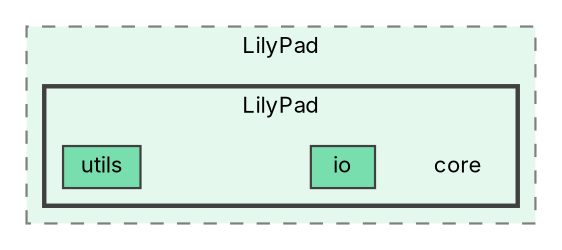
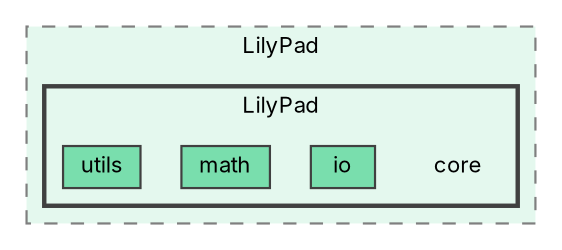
node "math": added
